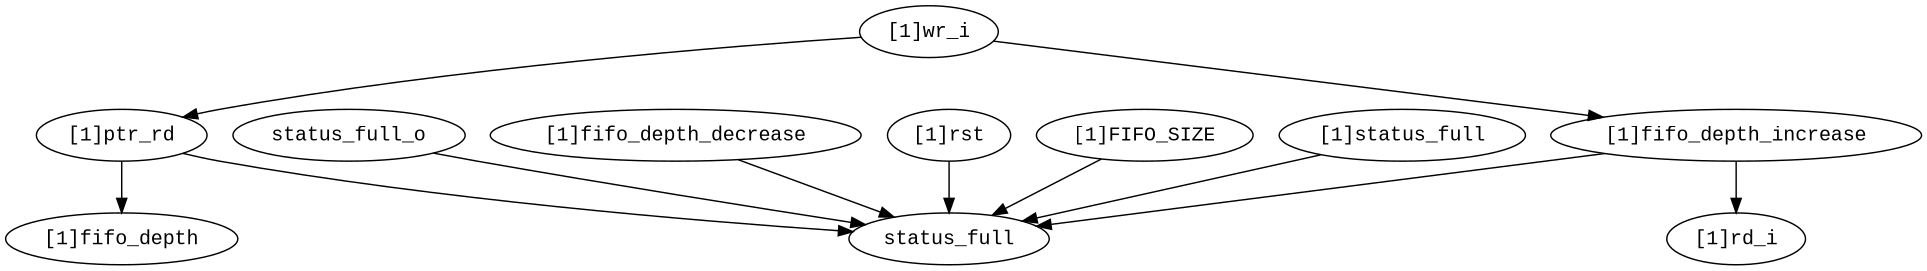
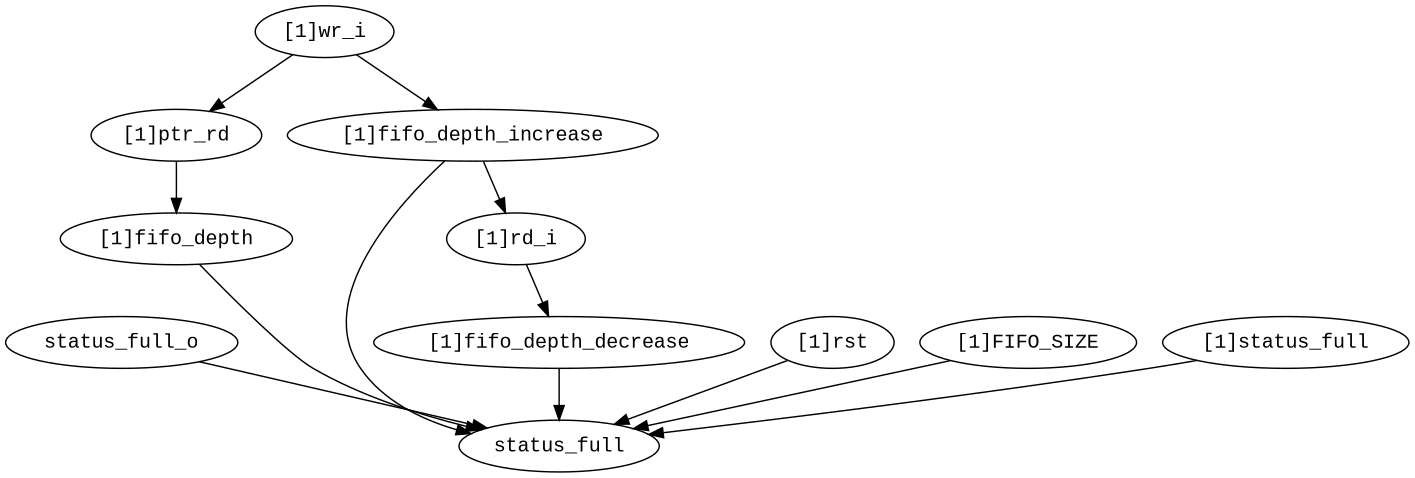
edge "[1]ptr_rd" -> "status_full": now "[1]fifo_depth" -> "status_full"
edge "[1]rd_i" -> "[1]fifo_depth_decrease": added
